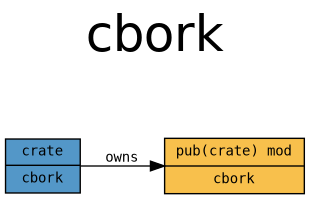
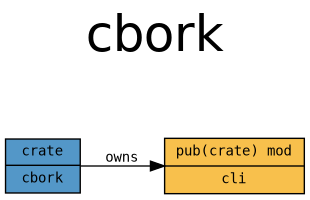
node "pub(crate) mod": text "cbork" -> "cli"
